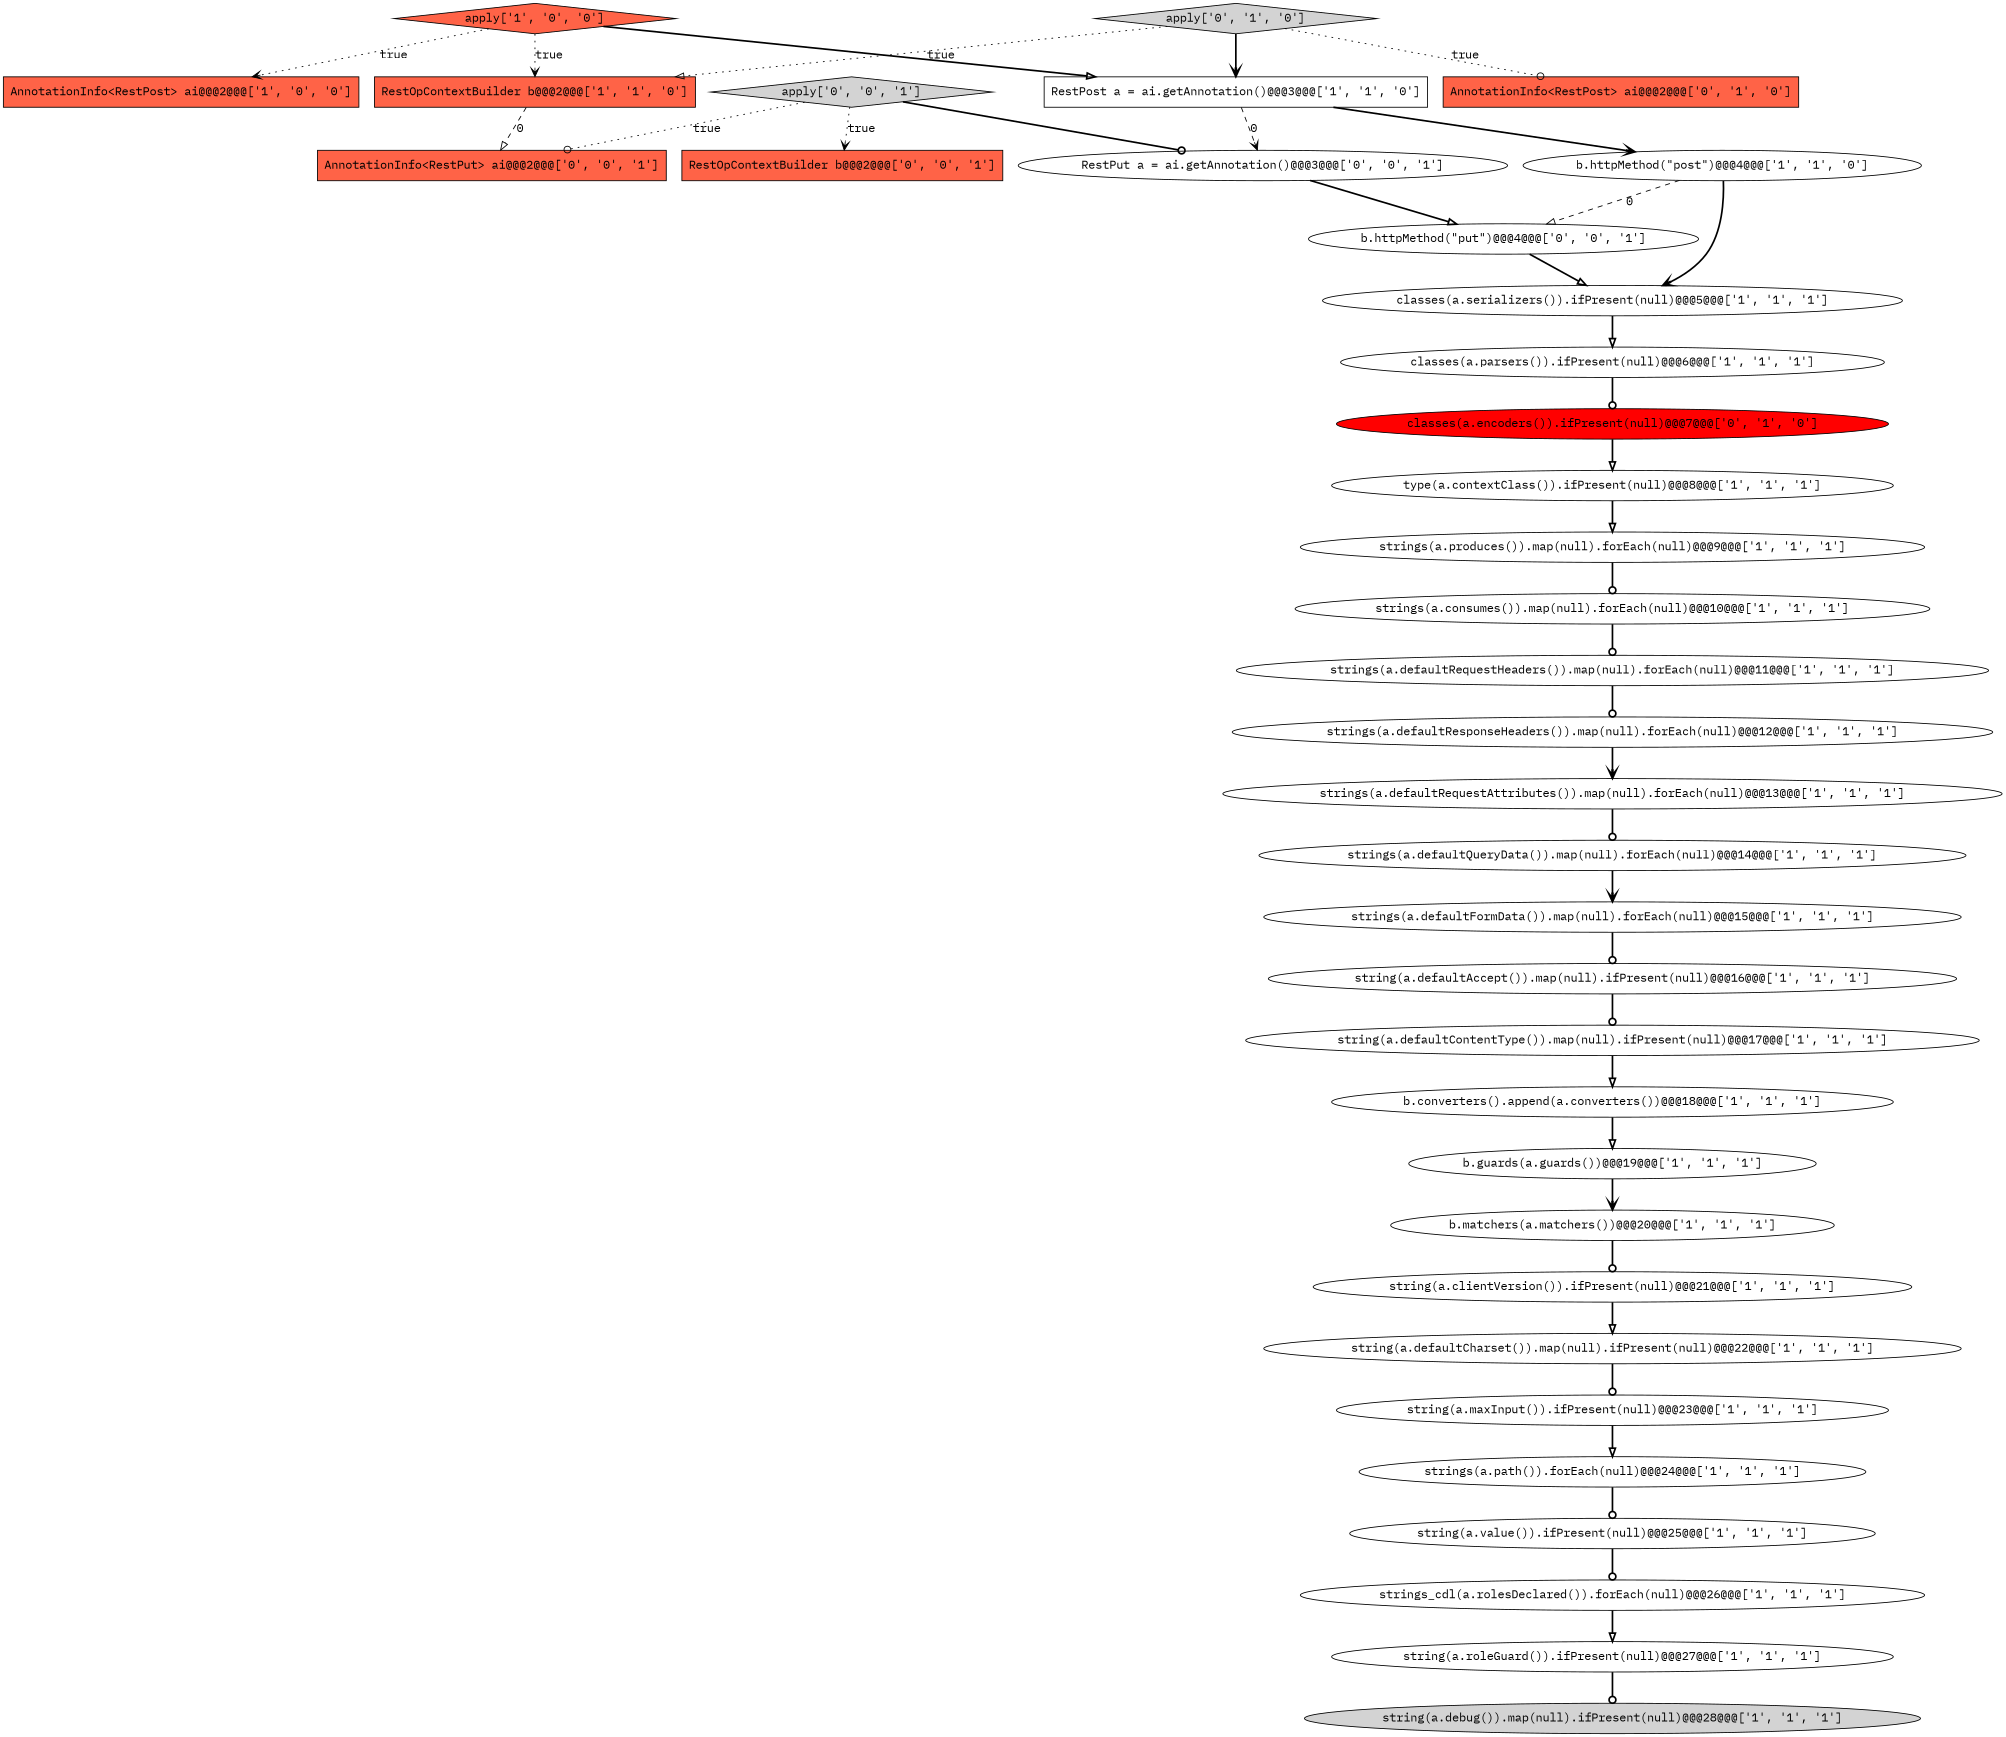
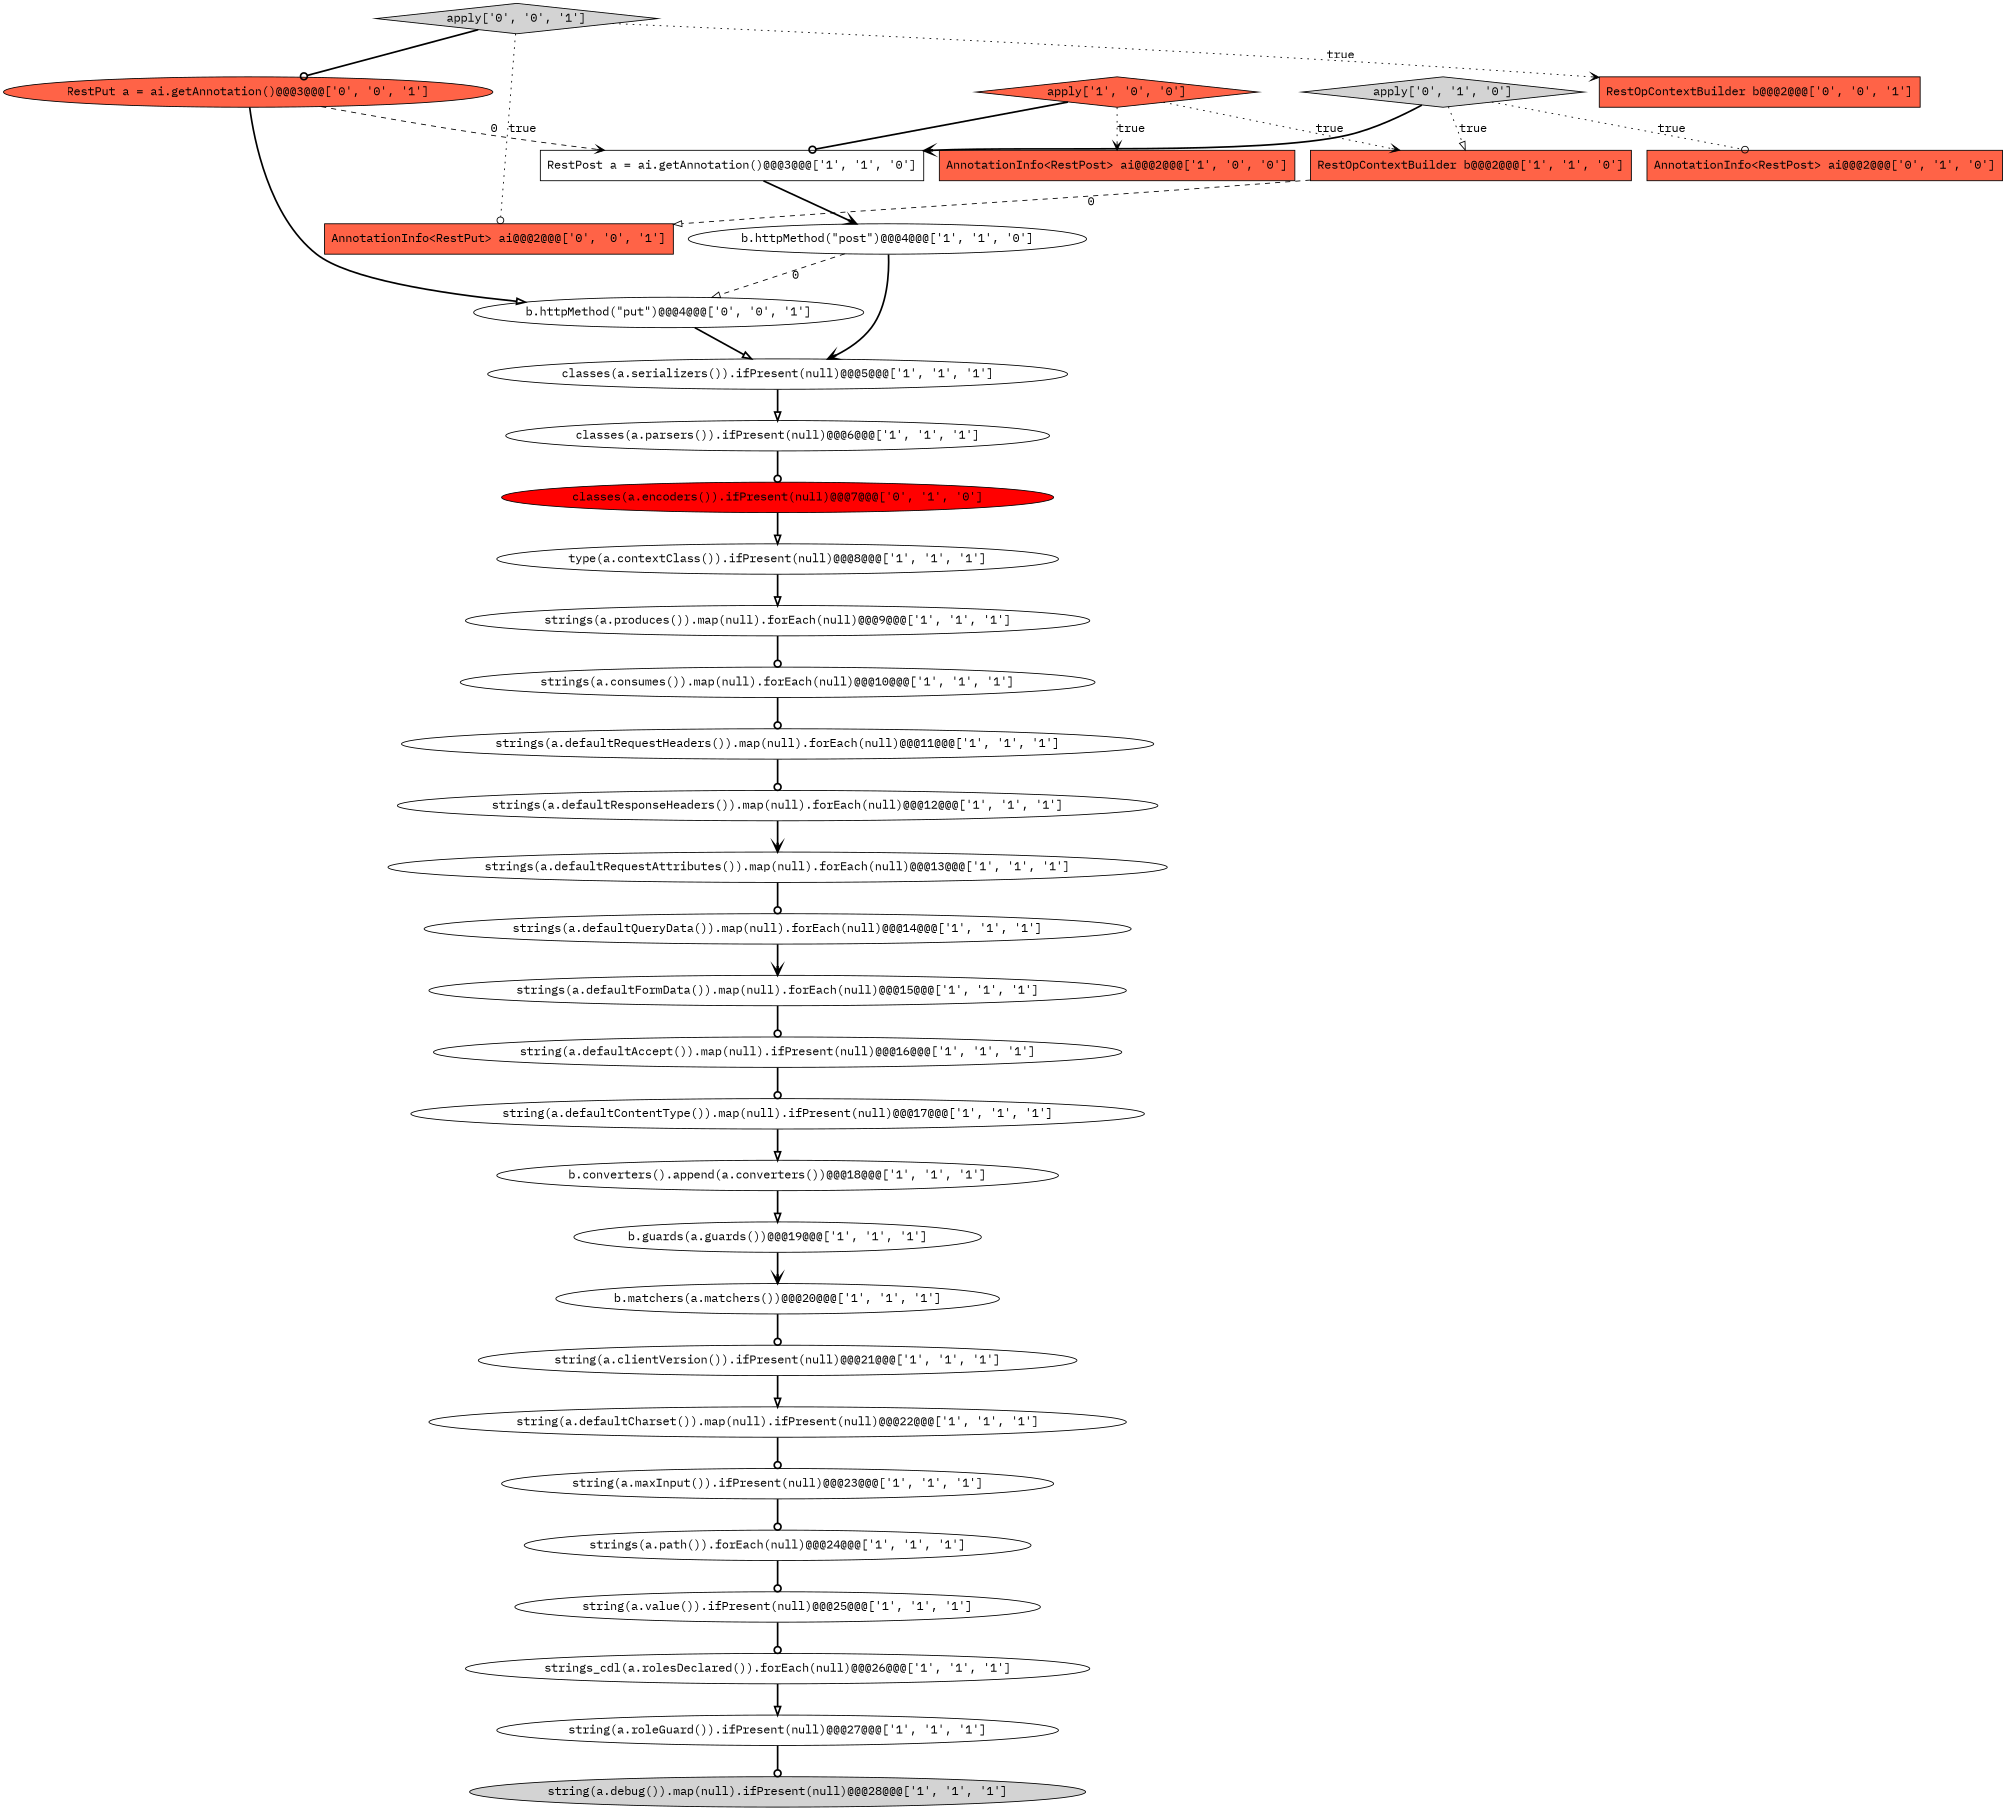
edge "apply['1', '0', '0']" -> "RestPost a = ai.getAnnotation()@@@3@@@['1', '1', '0']": arrowhead onormal -> odot
edge "RestPost a = ai.getAnnotation()@@@3@@@['1', '1', '0']" -> "RestPut a = ai.getAnnotation()@@@3@@@['0', '0', '1']": reversed
node "RestPut a = ai.getAnnotation()@@@3@@@['0', '0', '1']": fillcolor white -> tomato
edge "string(a.maxInput()).ifPresent(null)@@@23@@@['1', '1', '1']" -> "strings(a.path()).forEach(null)@@@24@@@['1', '1', '1']": arrowhead onormal -> odot
